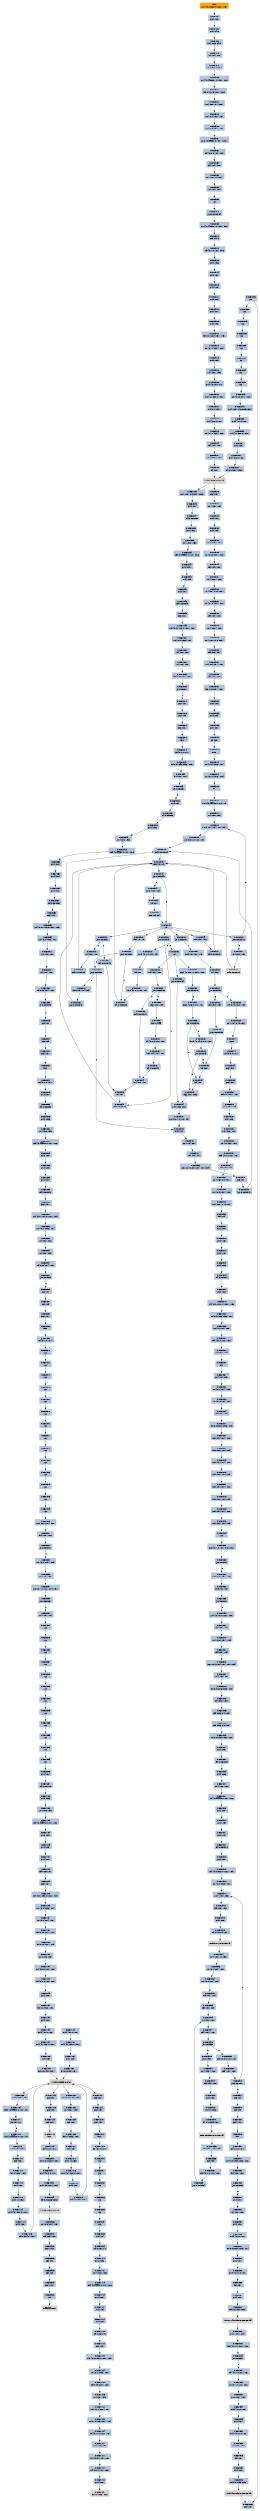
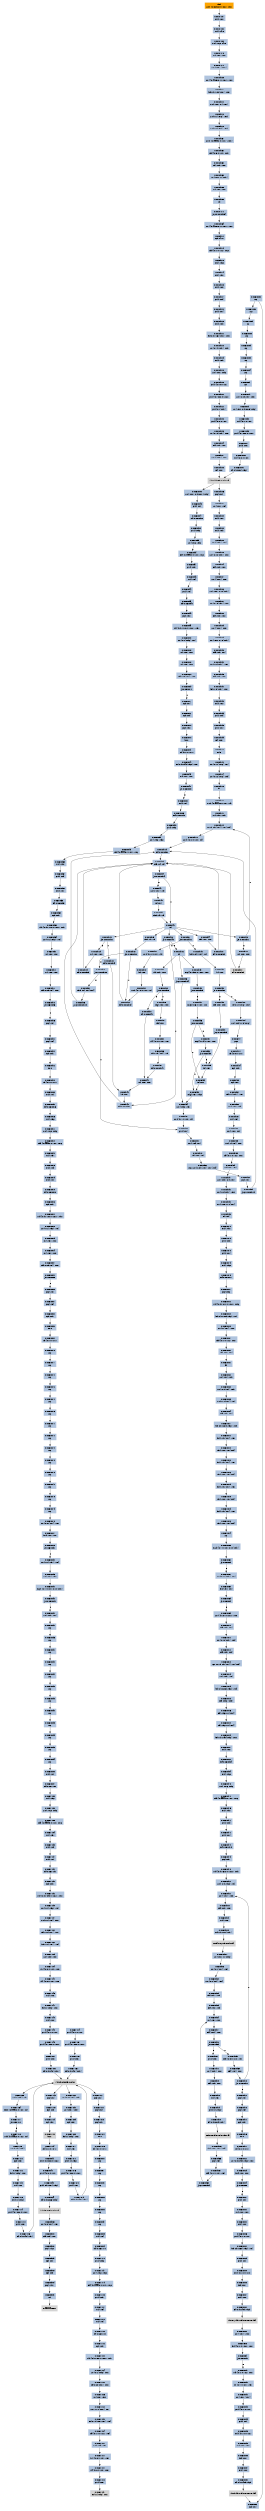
node "0x0043d6c1 decl %xffffff": label "0x0043d6c1 decl %xffffff" -> "0x0043d6c1 decl %eax"
